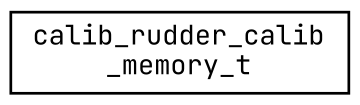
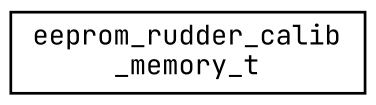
node "calib_rudder_calib _memory_t": label "calib_rudder_calib _memory_t" -> "eeprom_rudder_calib _memory_t"
